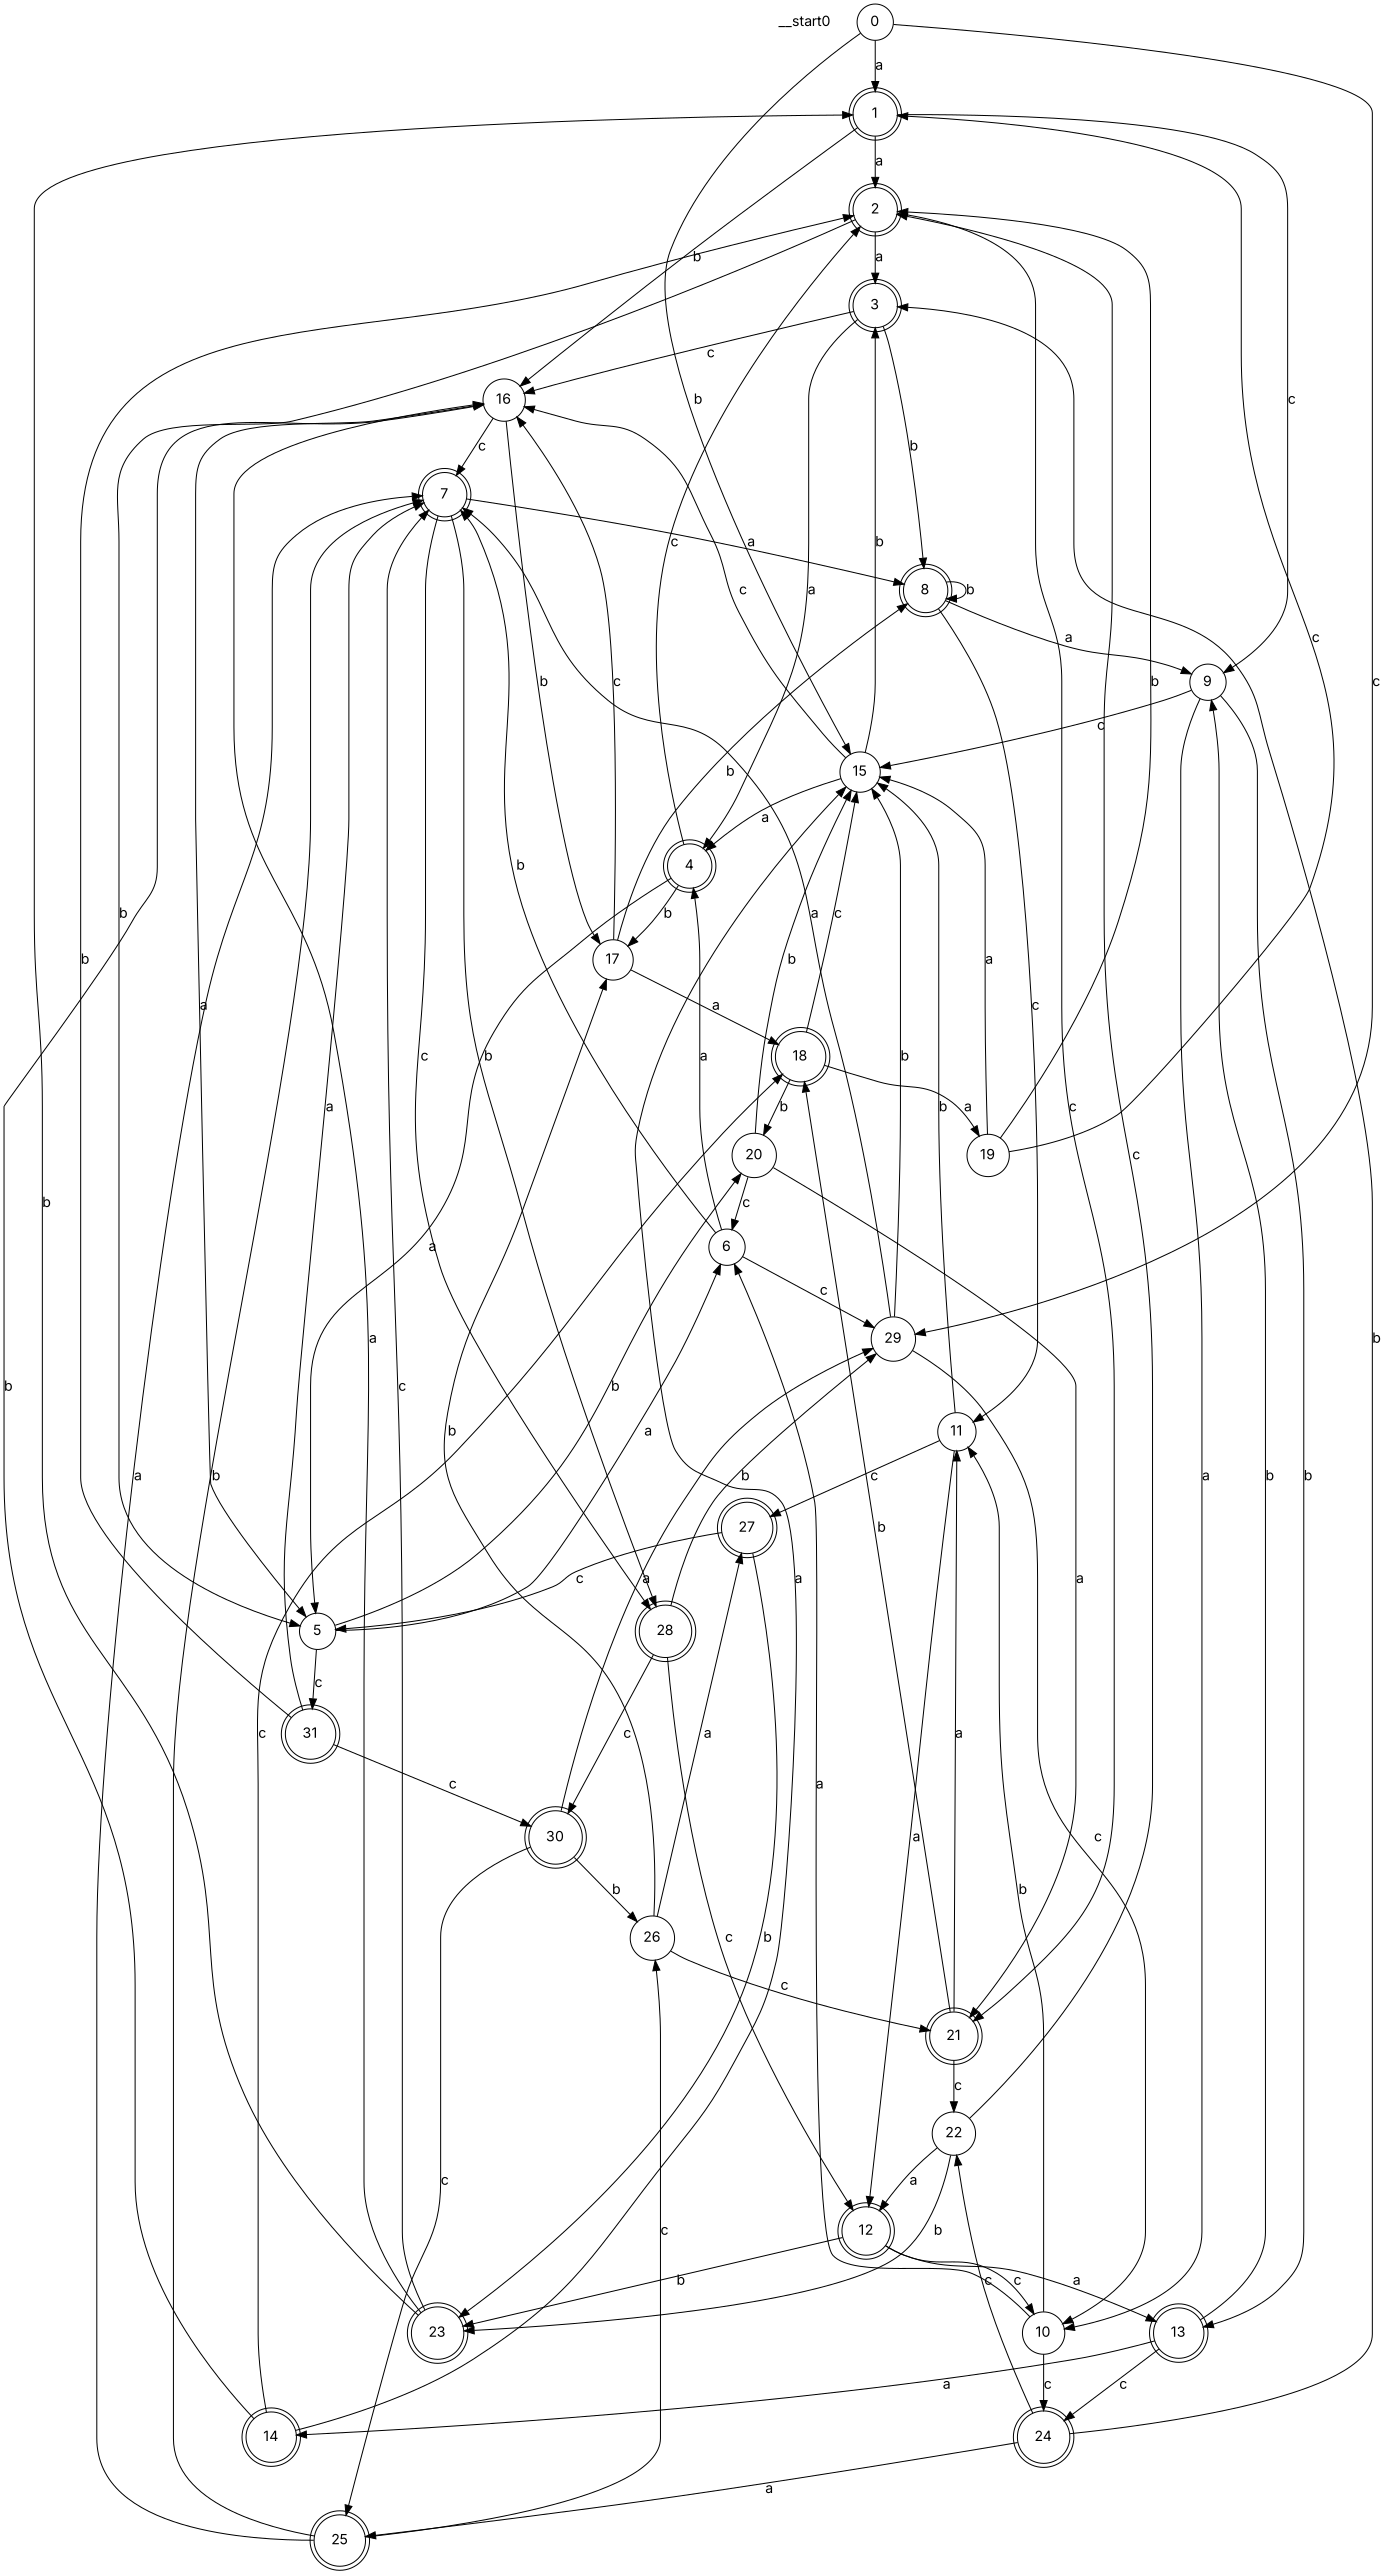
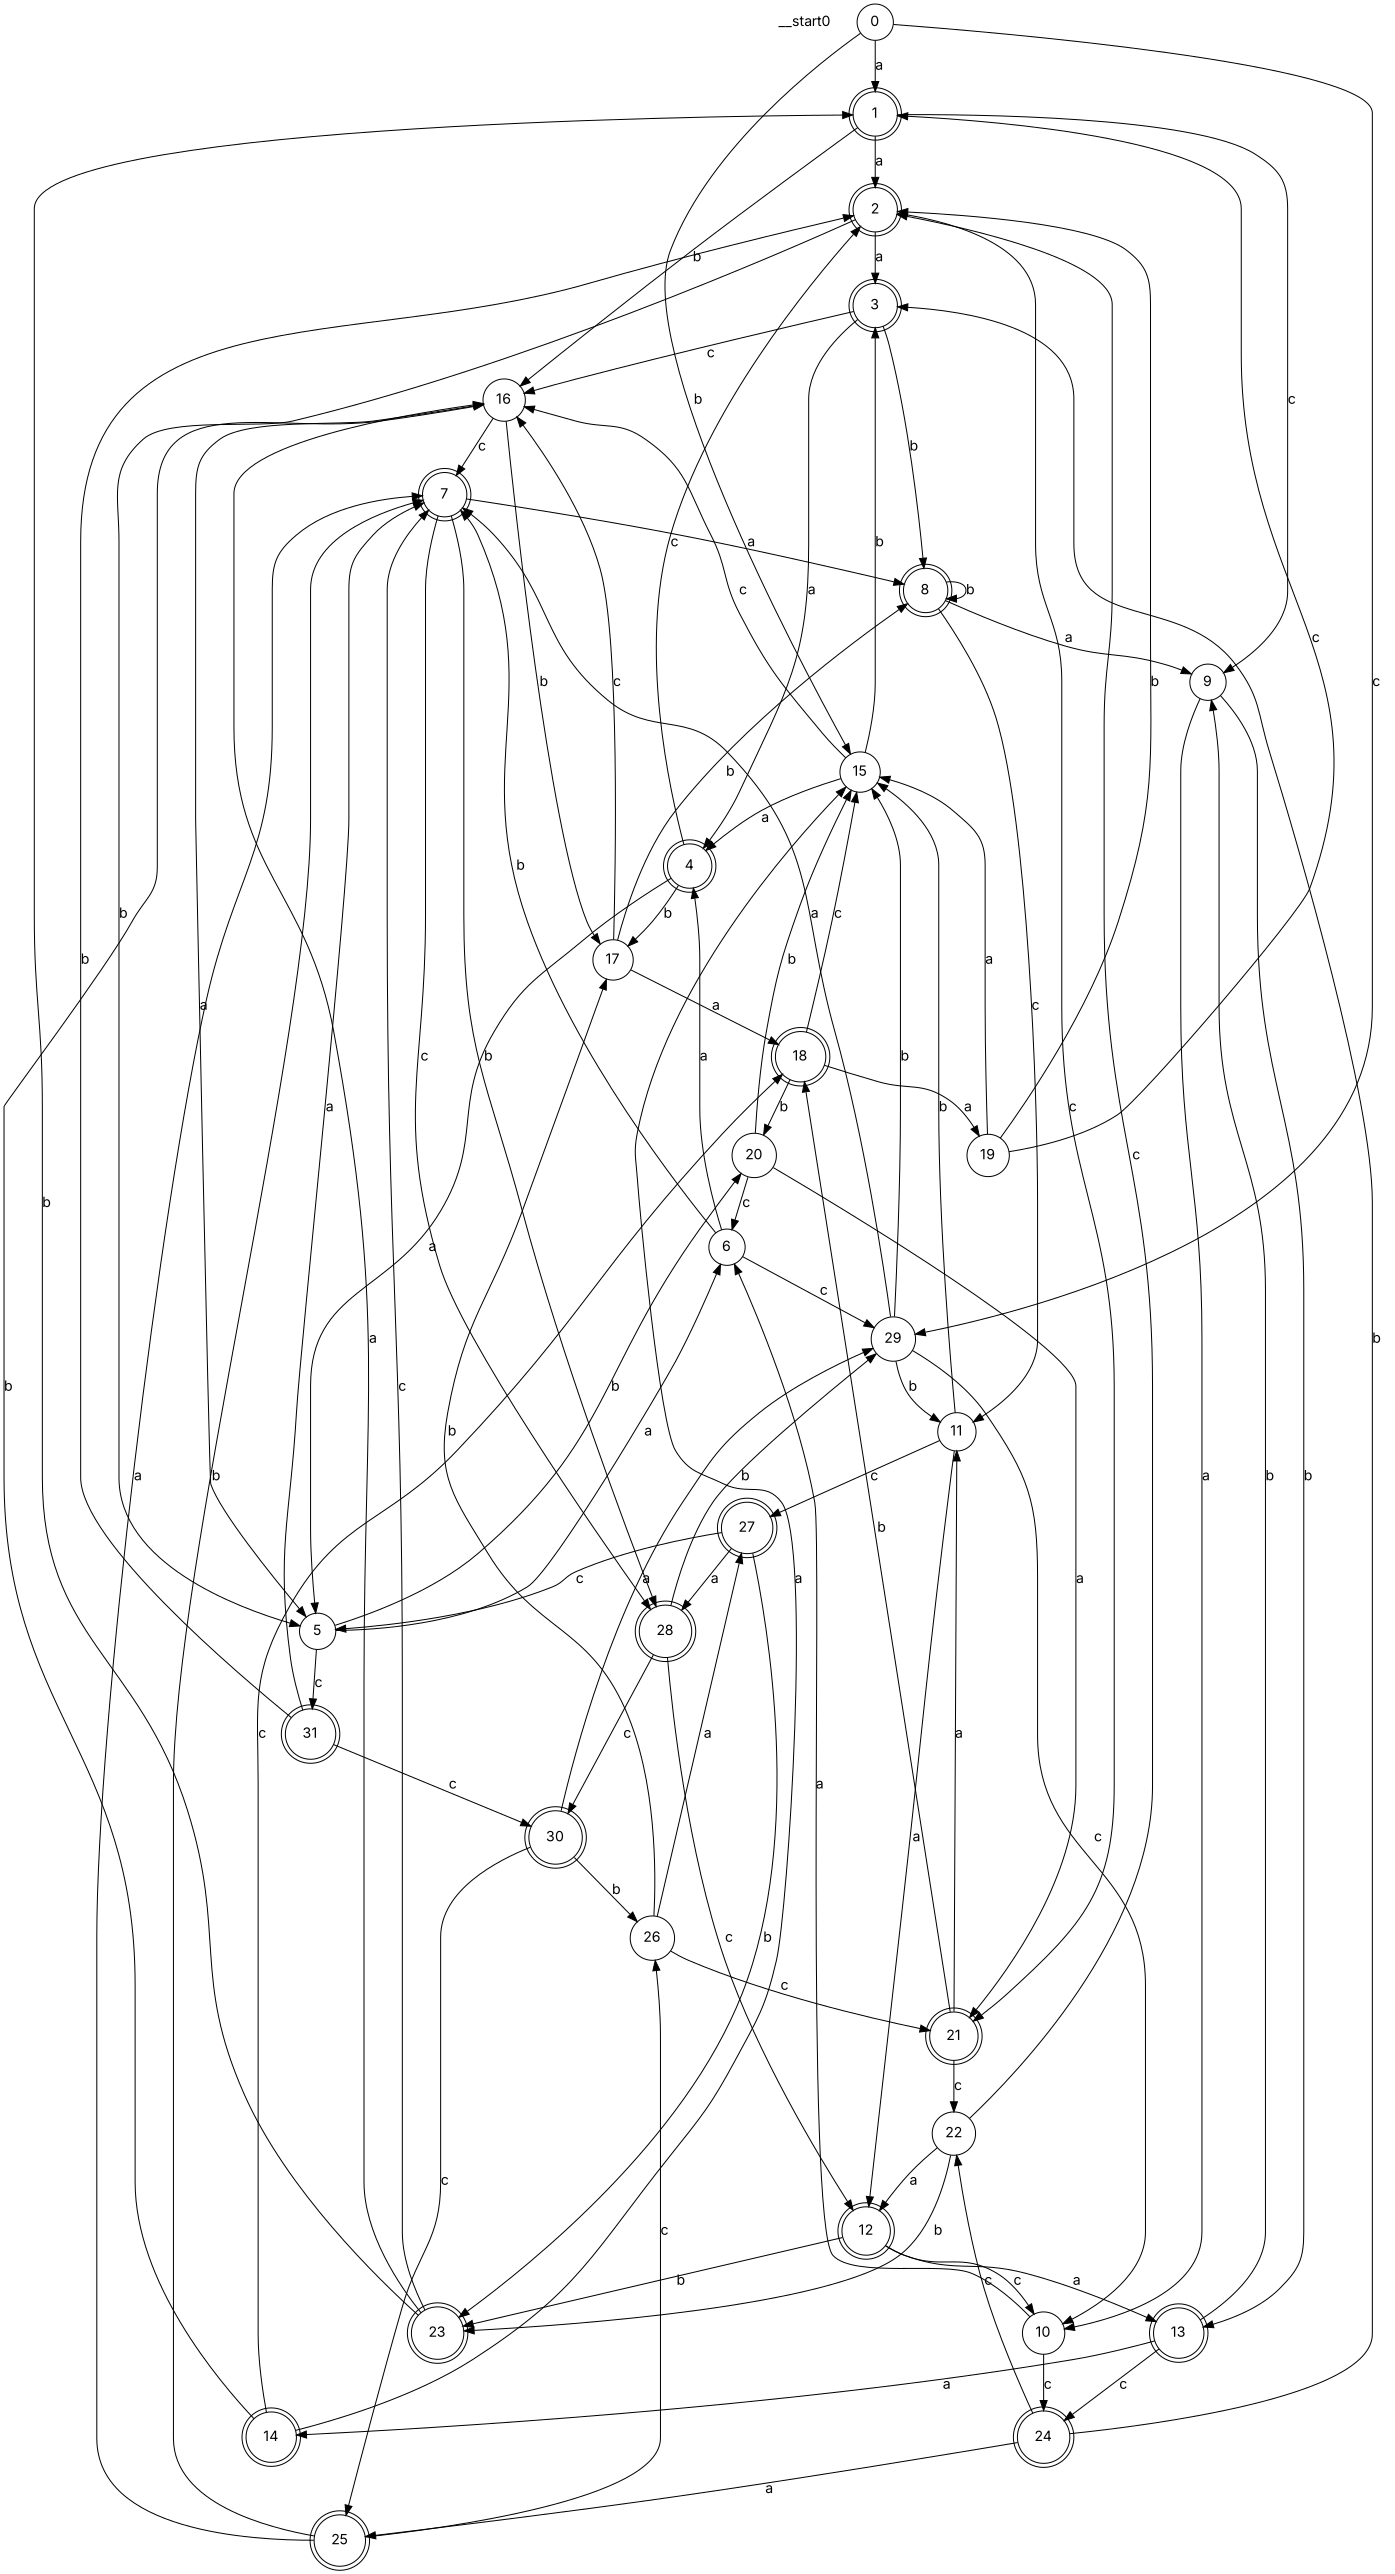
edge "9" -> "15": removed, label "c"
edge "27" -> "28": added, label "a"
edge "10" -> "11": now "29" -> "11"
